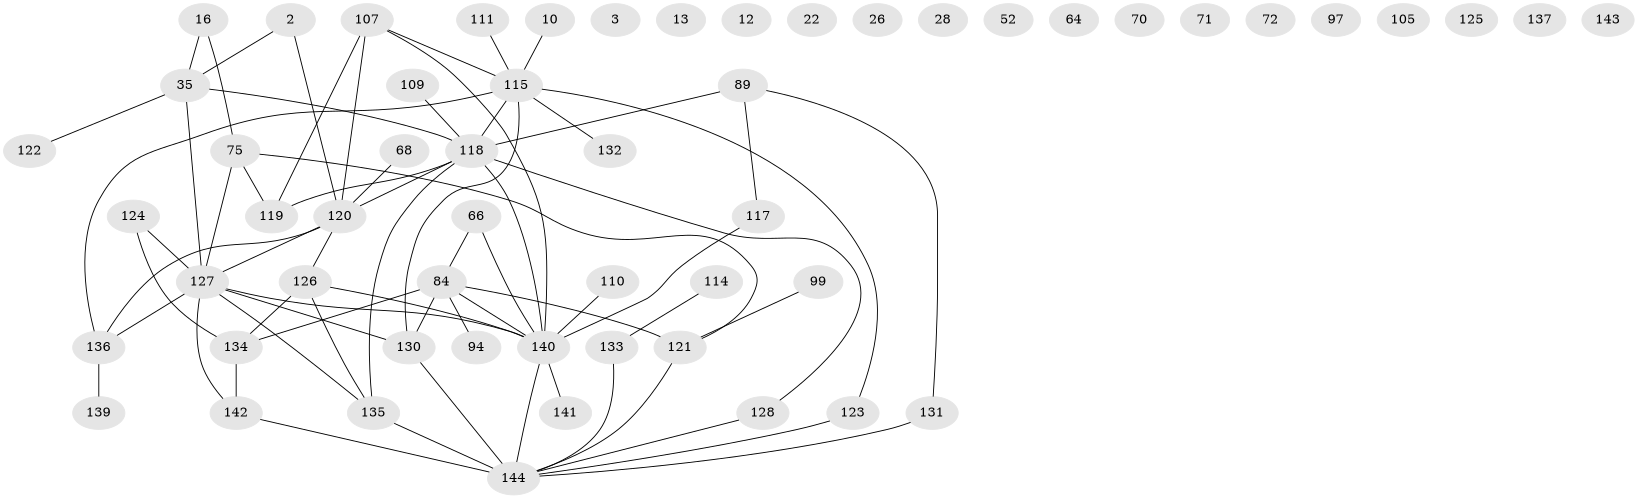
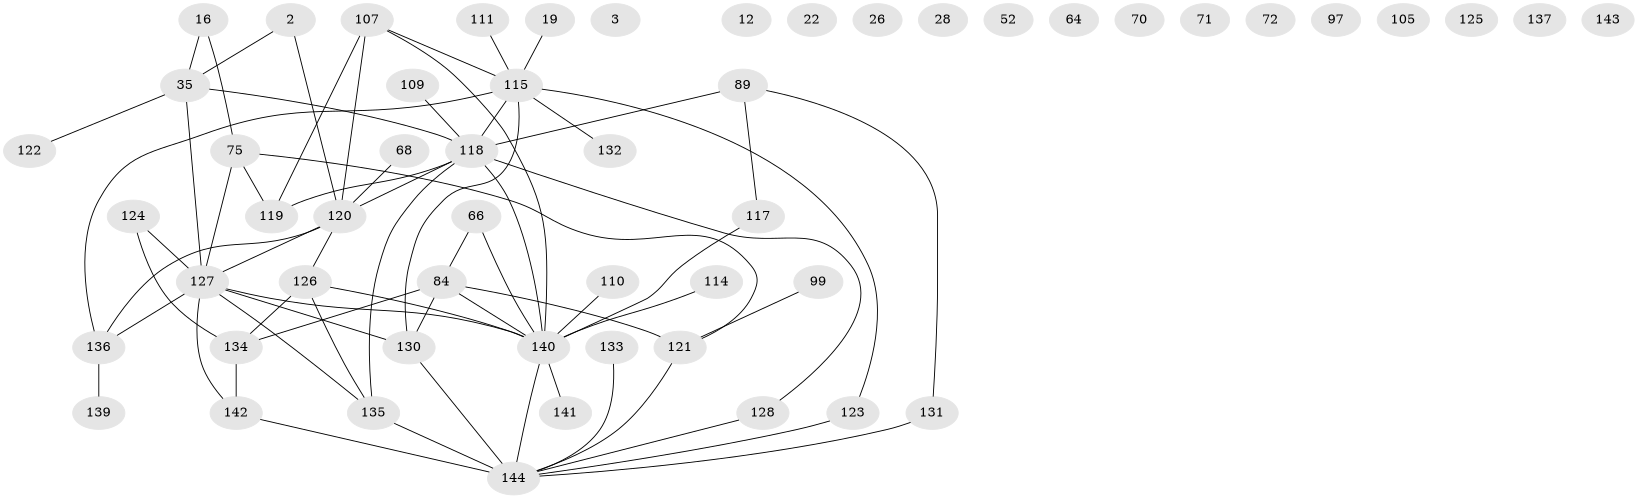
node "10": label "10" -> "19"
node "13": removed
edge "114" -- "133": now "114" -- "140"
node "94": removed
